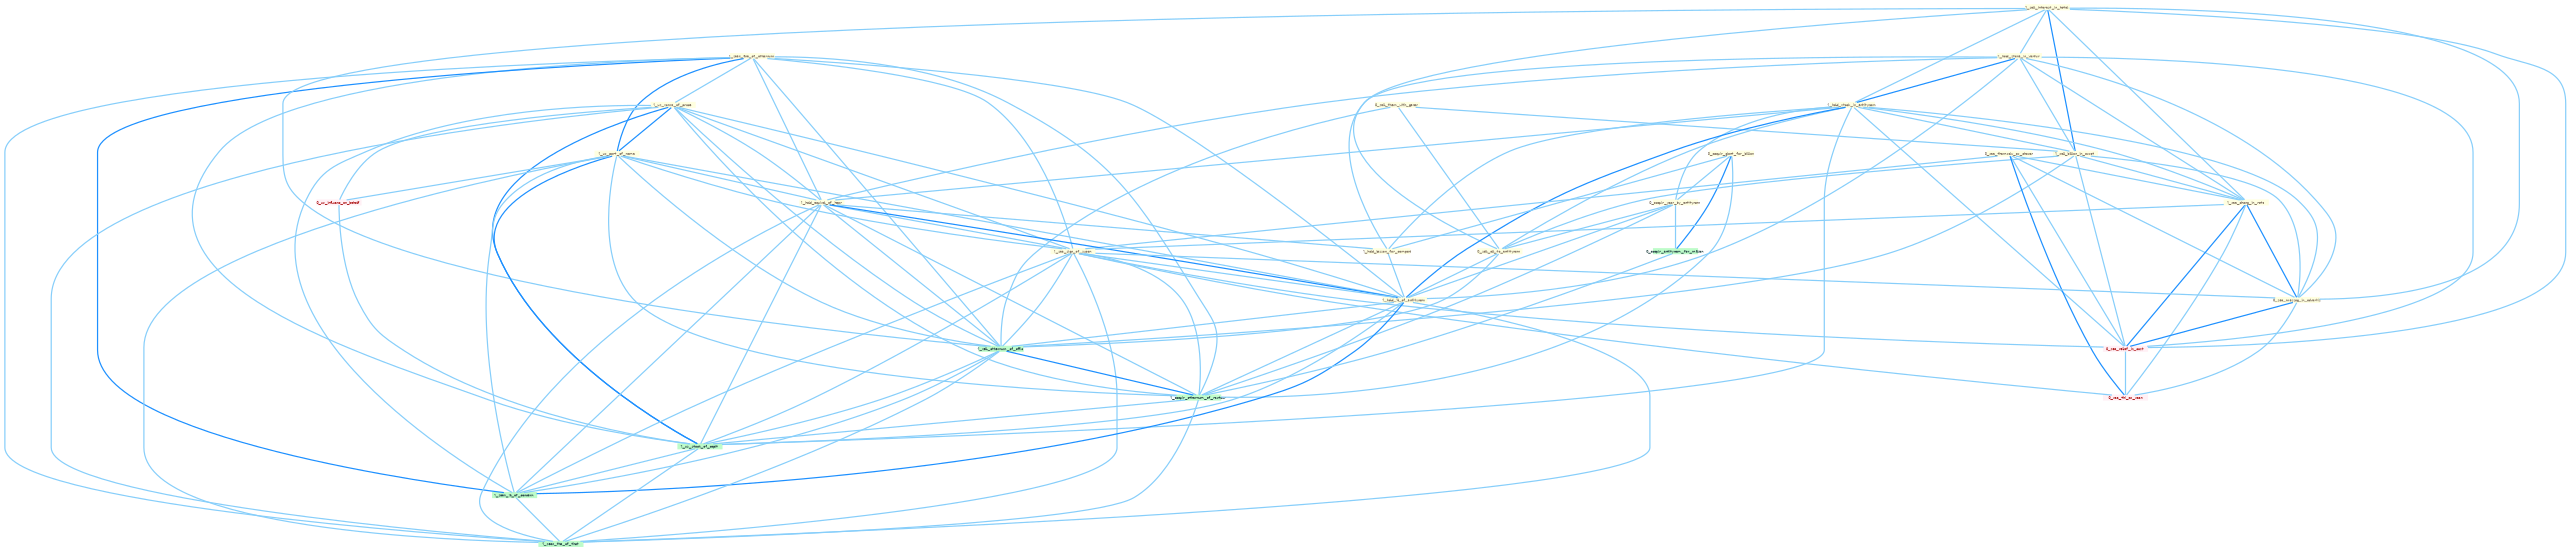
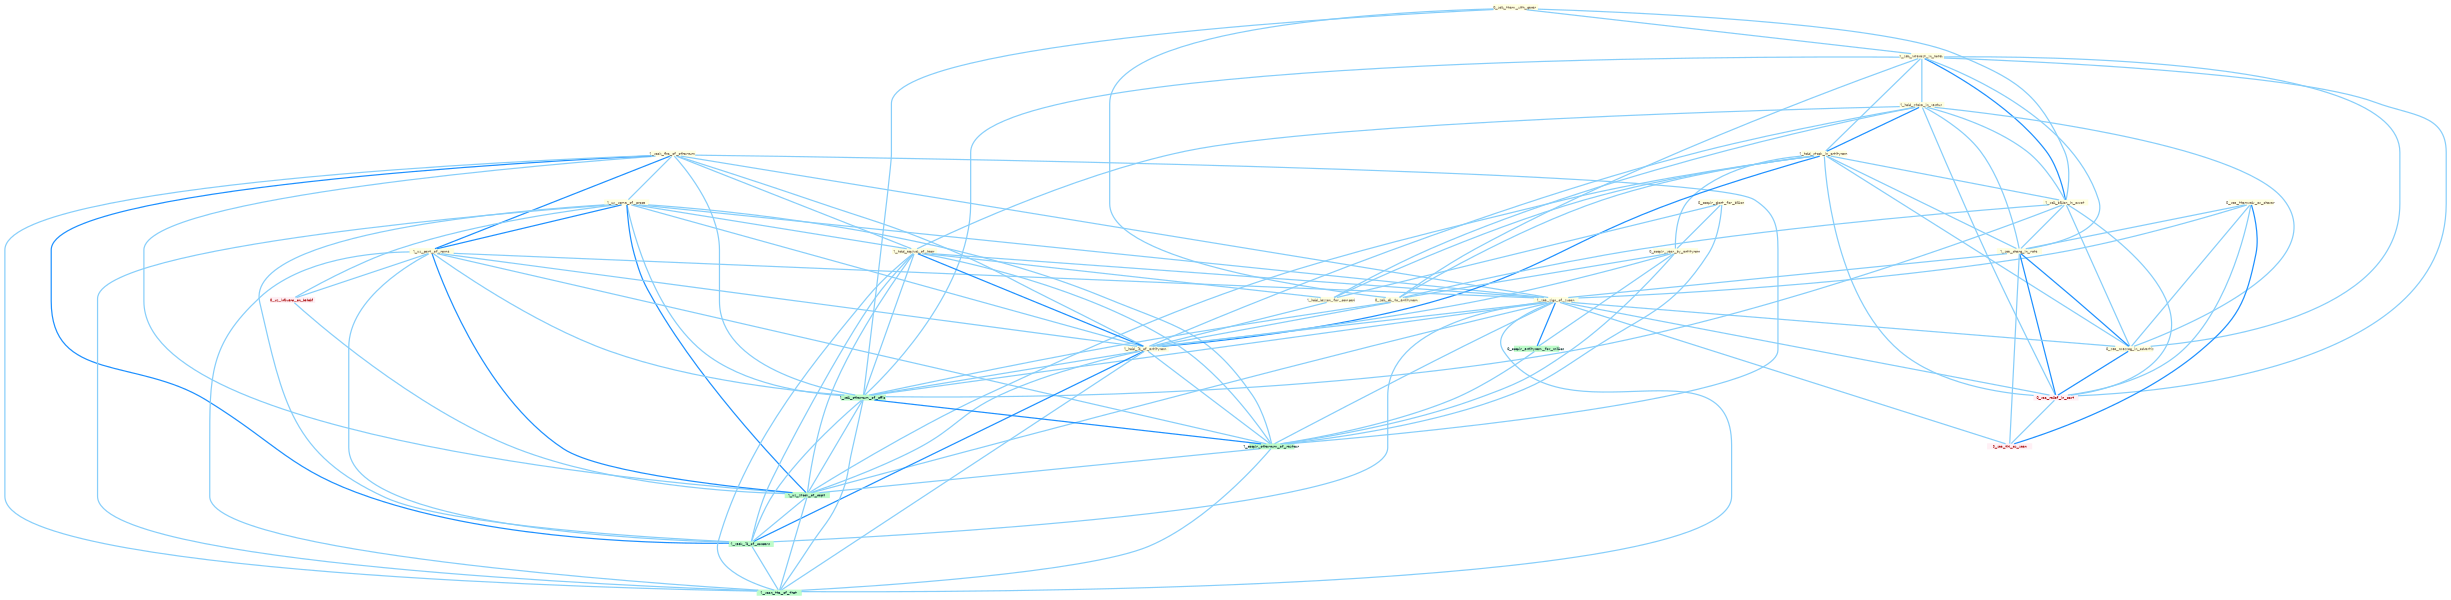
edge "0_sell_them_with_gener" -- "1_sell_interest_in_hotel": added
edge "1_hold_stock_in_entitynam" -- "1_hold_equival_of_hear": removed
edge "1_us_part_of_name" -- "1_hold_equival_of_hear": removed
edge "0_acquir_giant_for_billion" -- "0_acquir_entitynam_for_million": now "1_see_sign_of_swoon" -- "0_acquir_entitynam_for_million"
edge "0_see_messag_in_advertis" -- "0_see_thi_as_seen": removed
